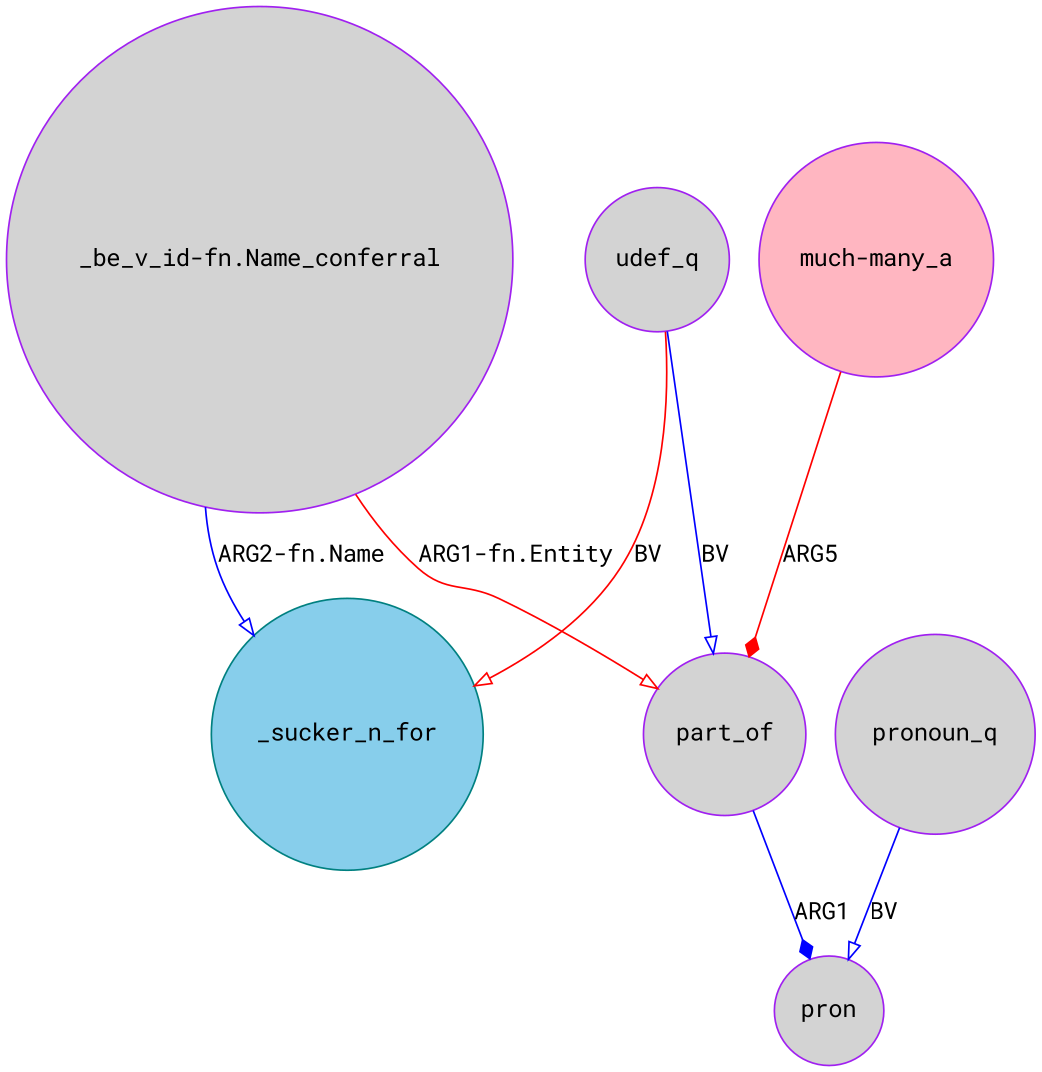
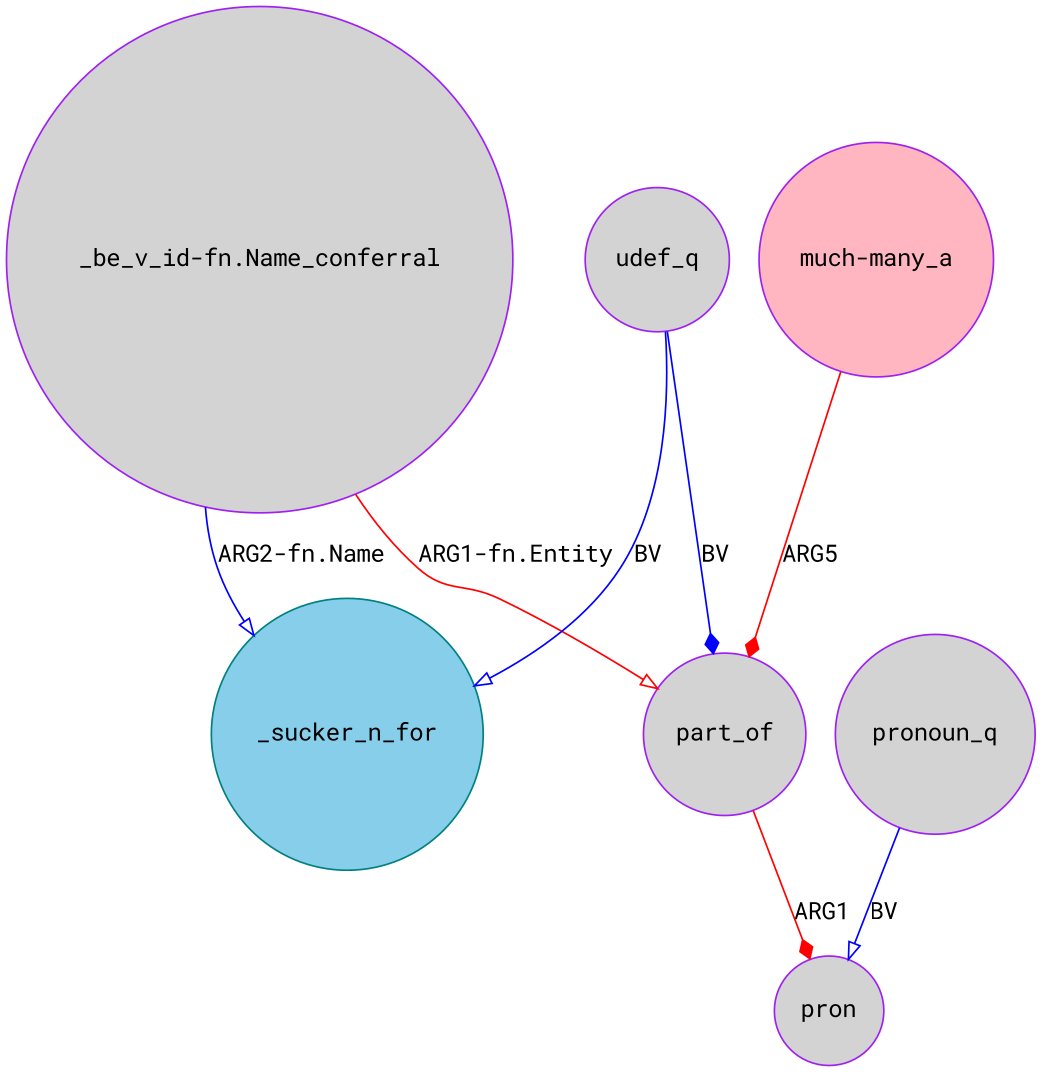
edge "udef_q" -> "part_of": arrowhead onormal -> diamond
edge "udef_q" -> "_sucker_n_for": color red -> blue
edge "part_of" -> "pron": color blue -> red
